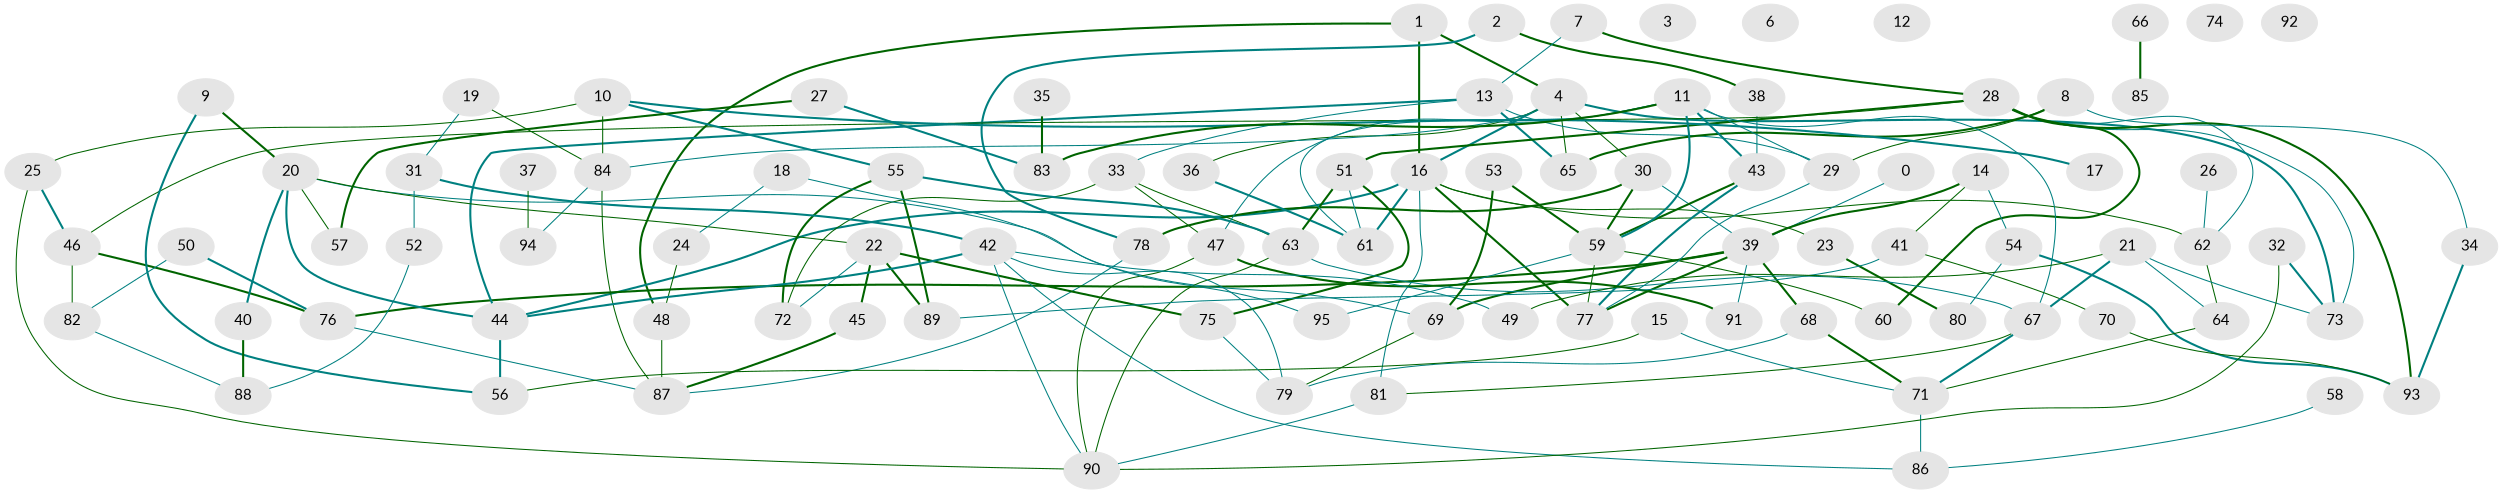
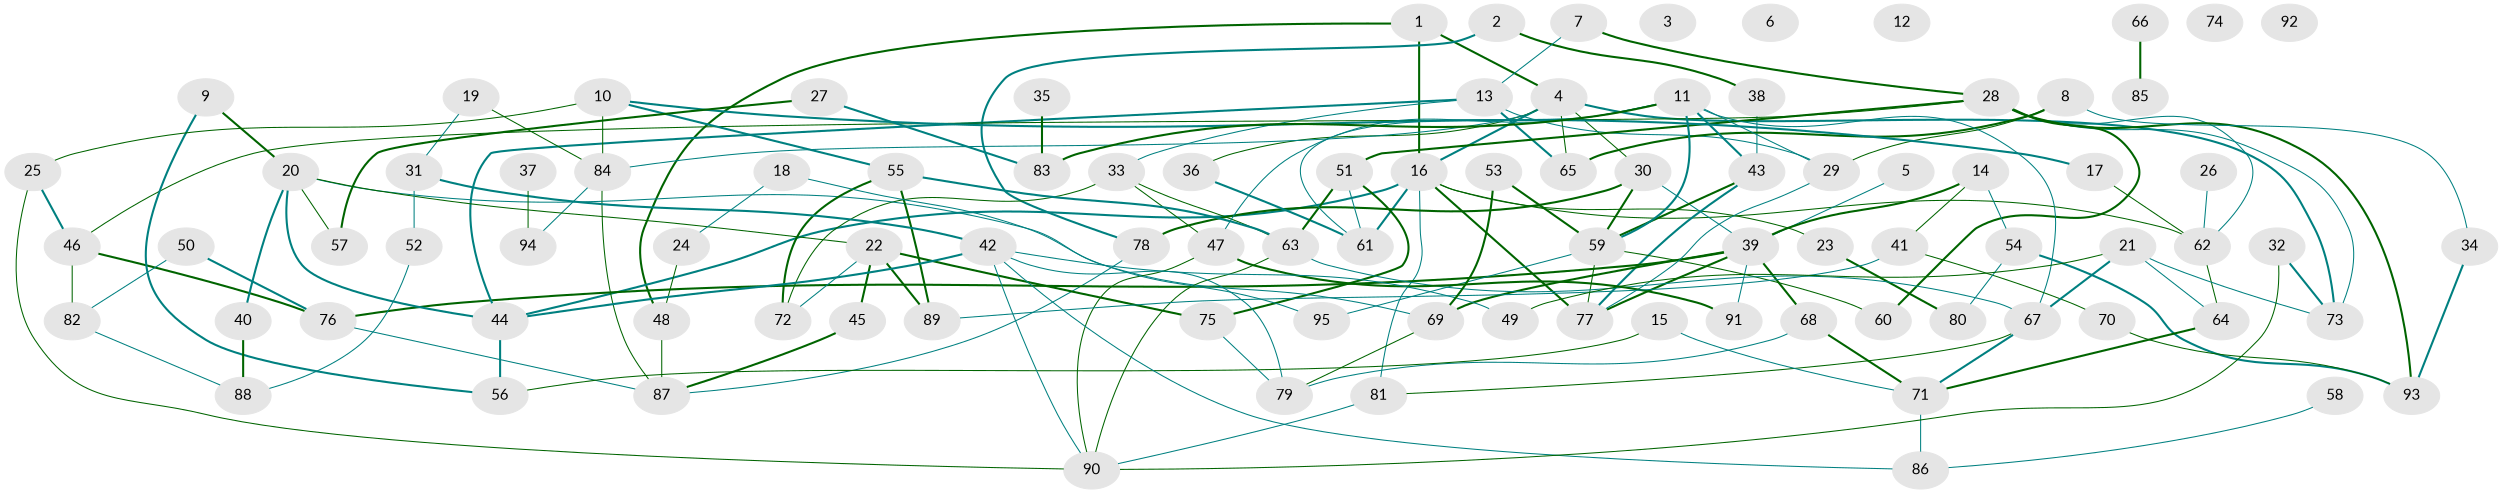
node "0": label "0" -> "5"
edge "17" -- "62": added
edge "64" -- "71": style solid -> bold
